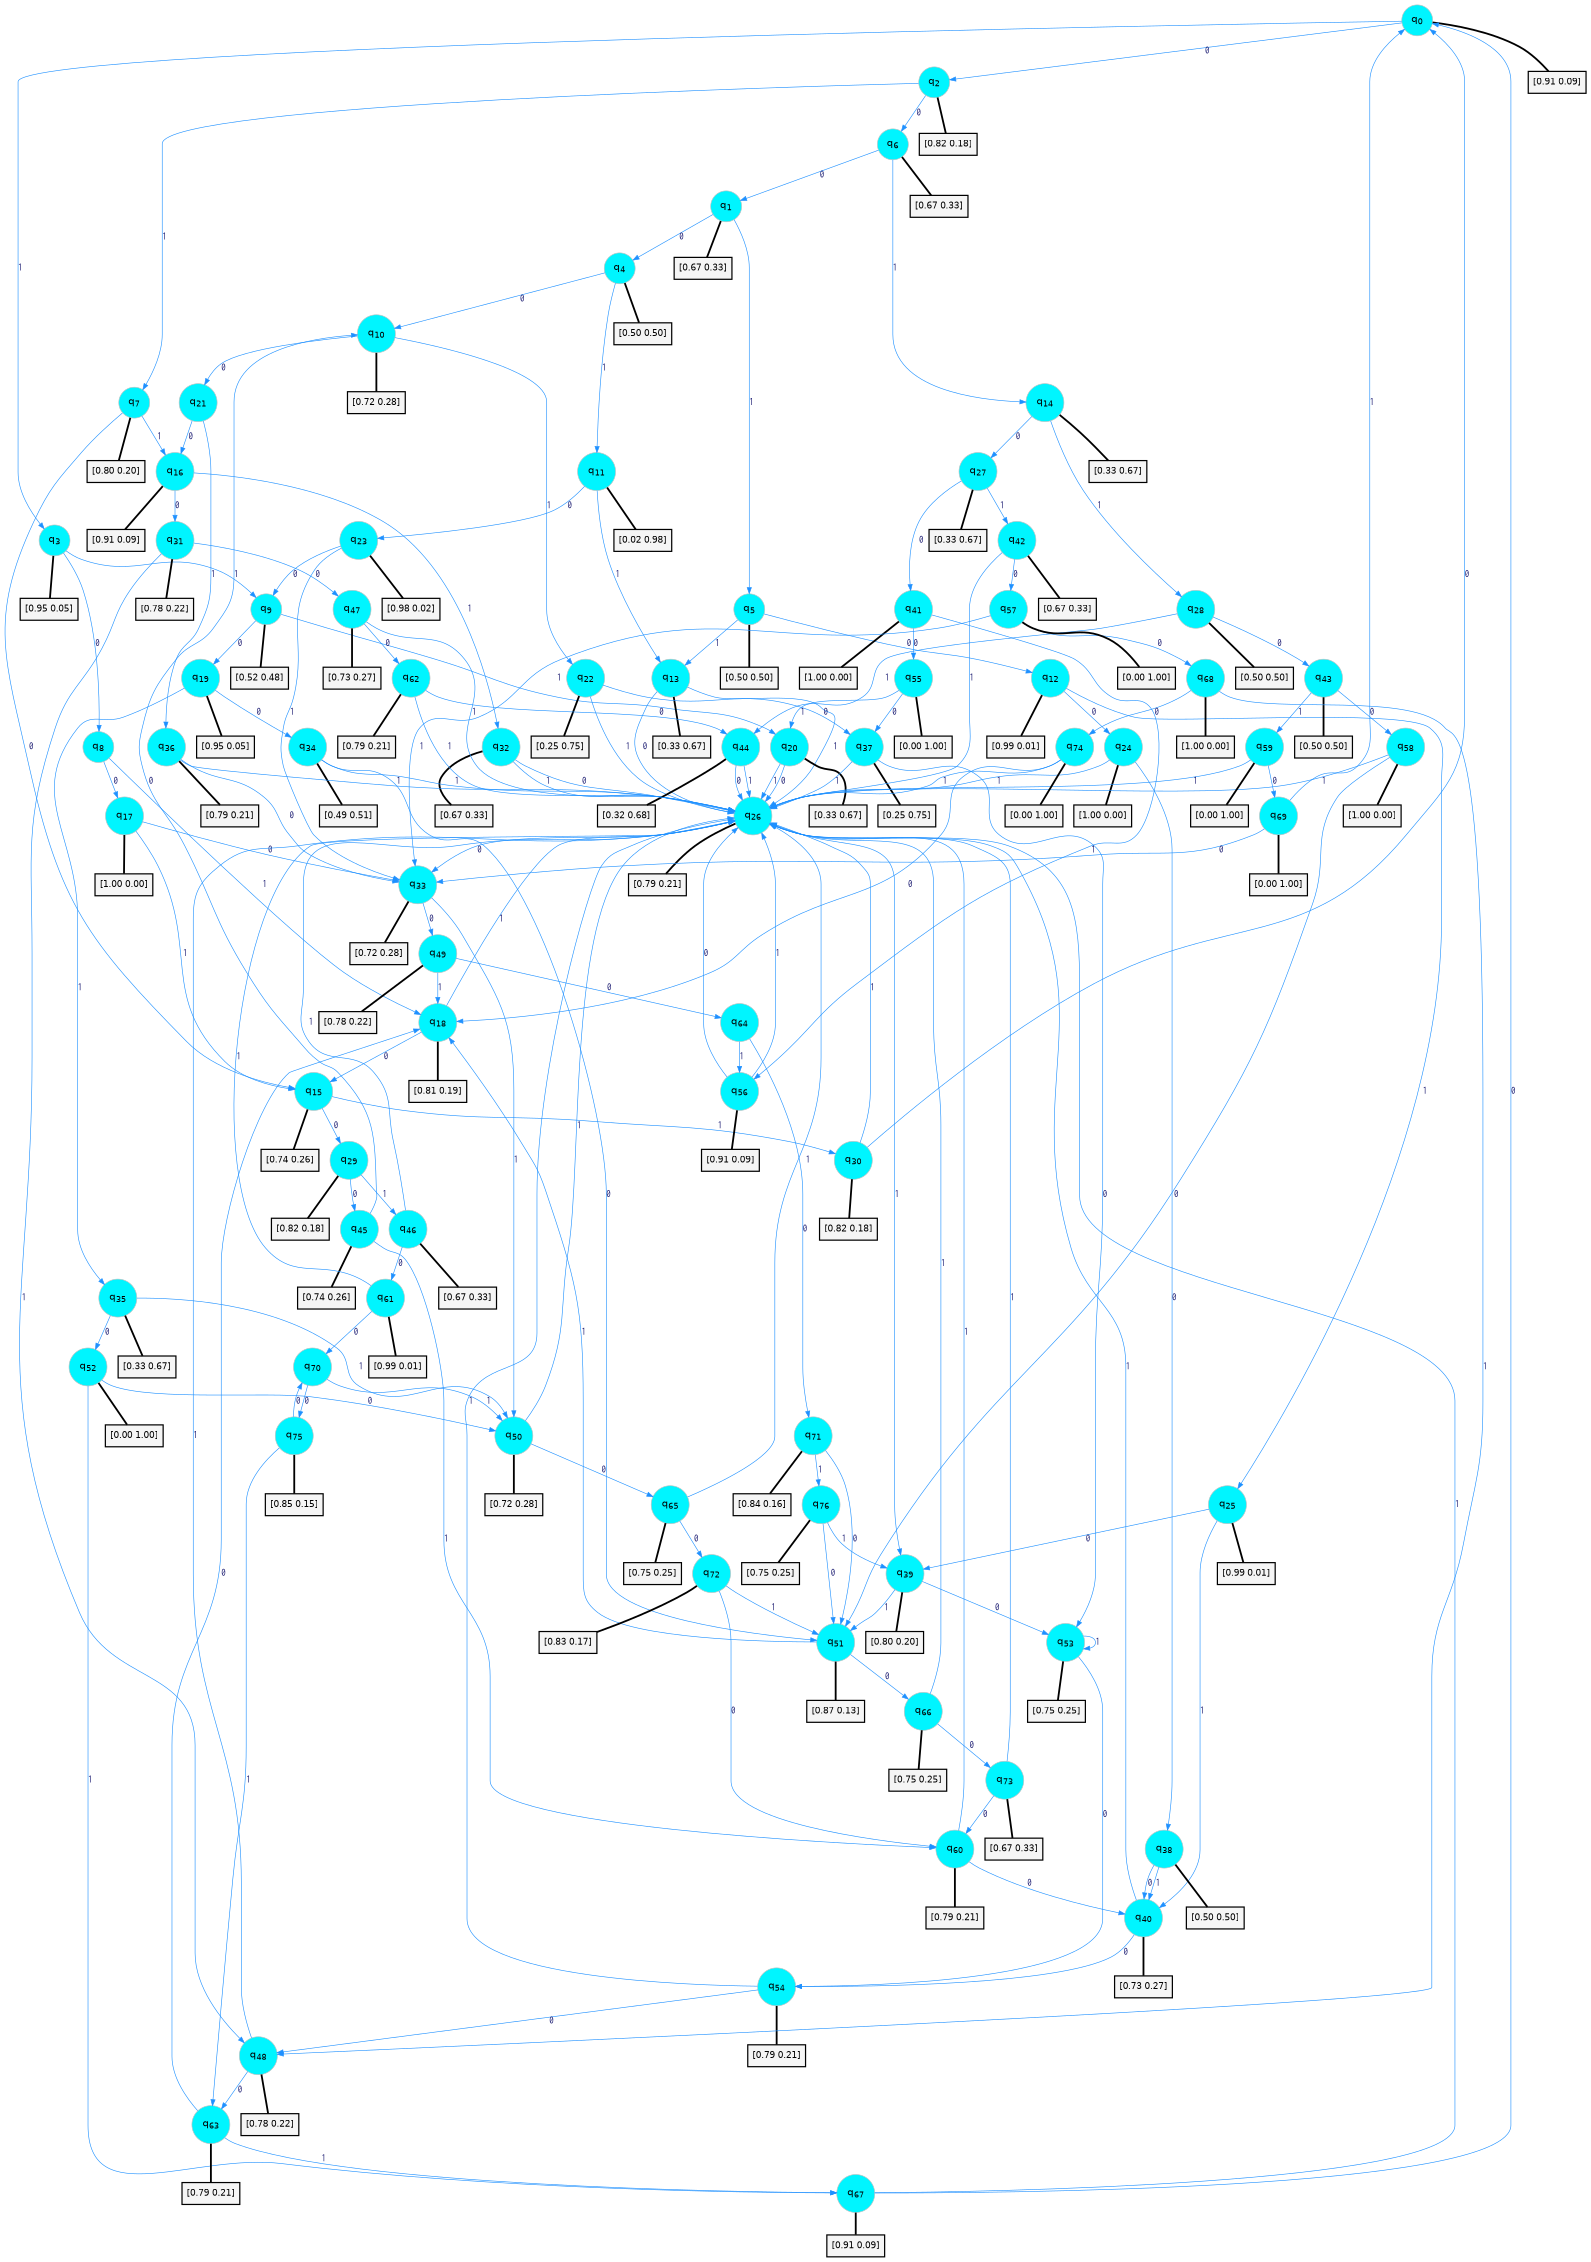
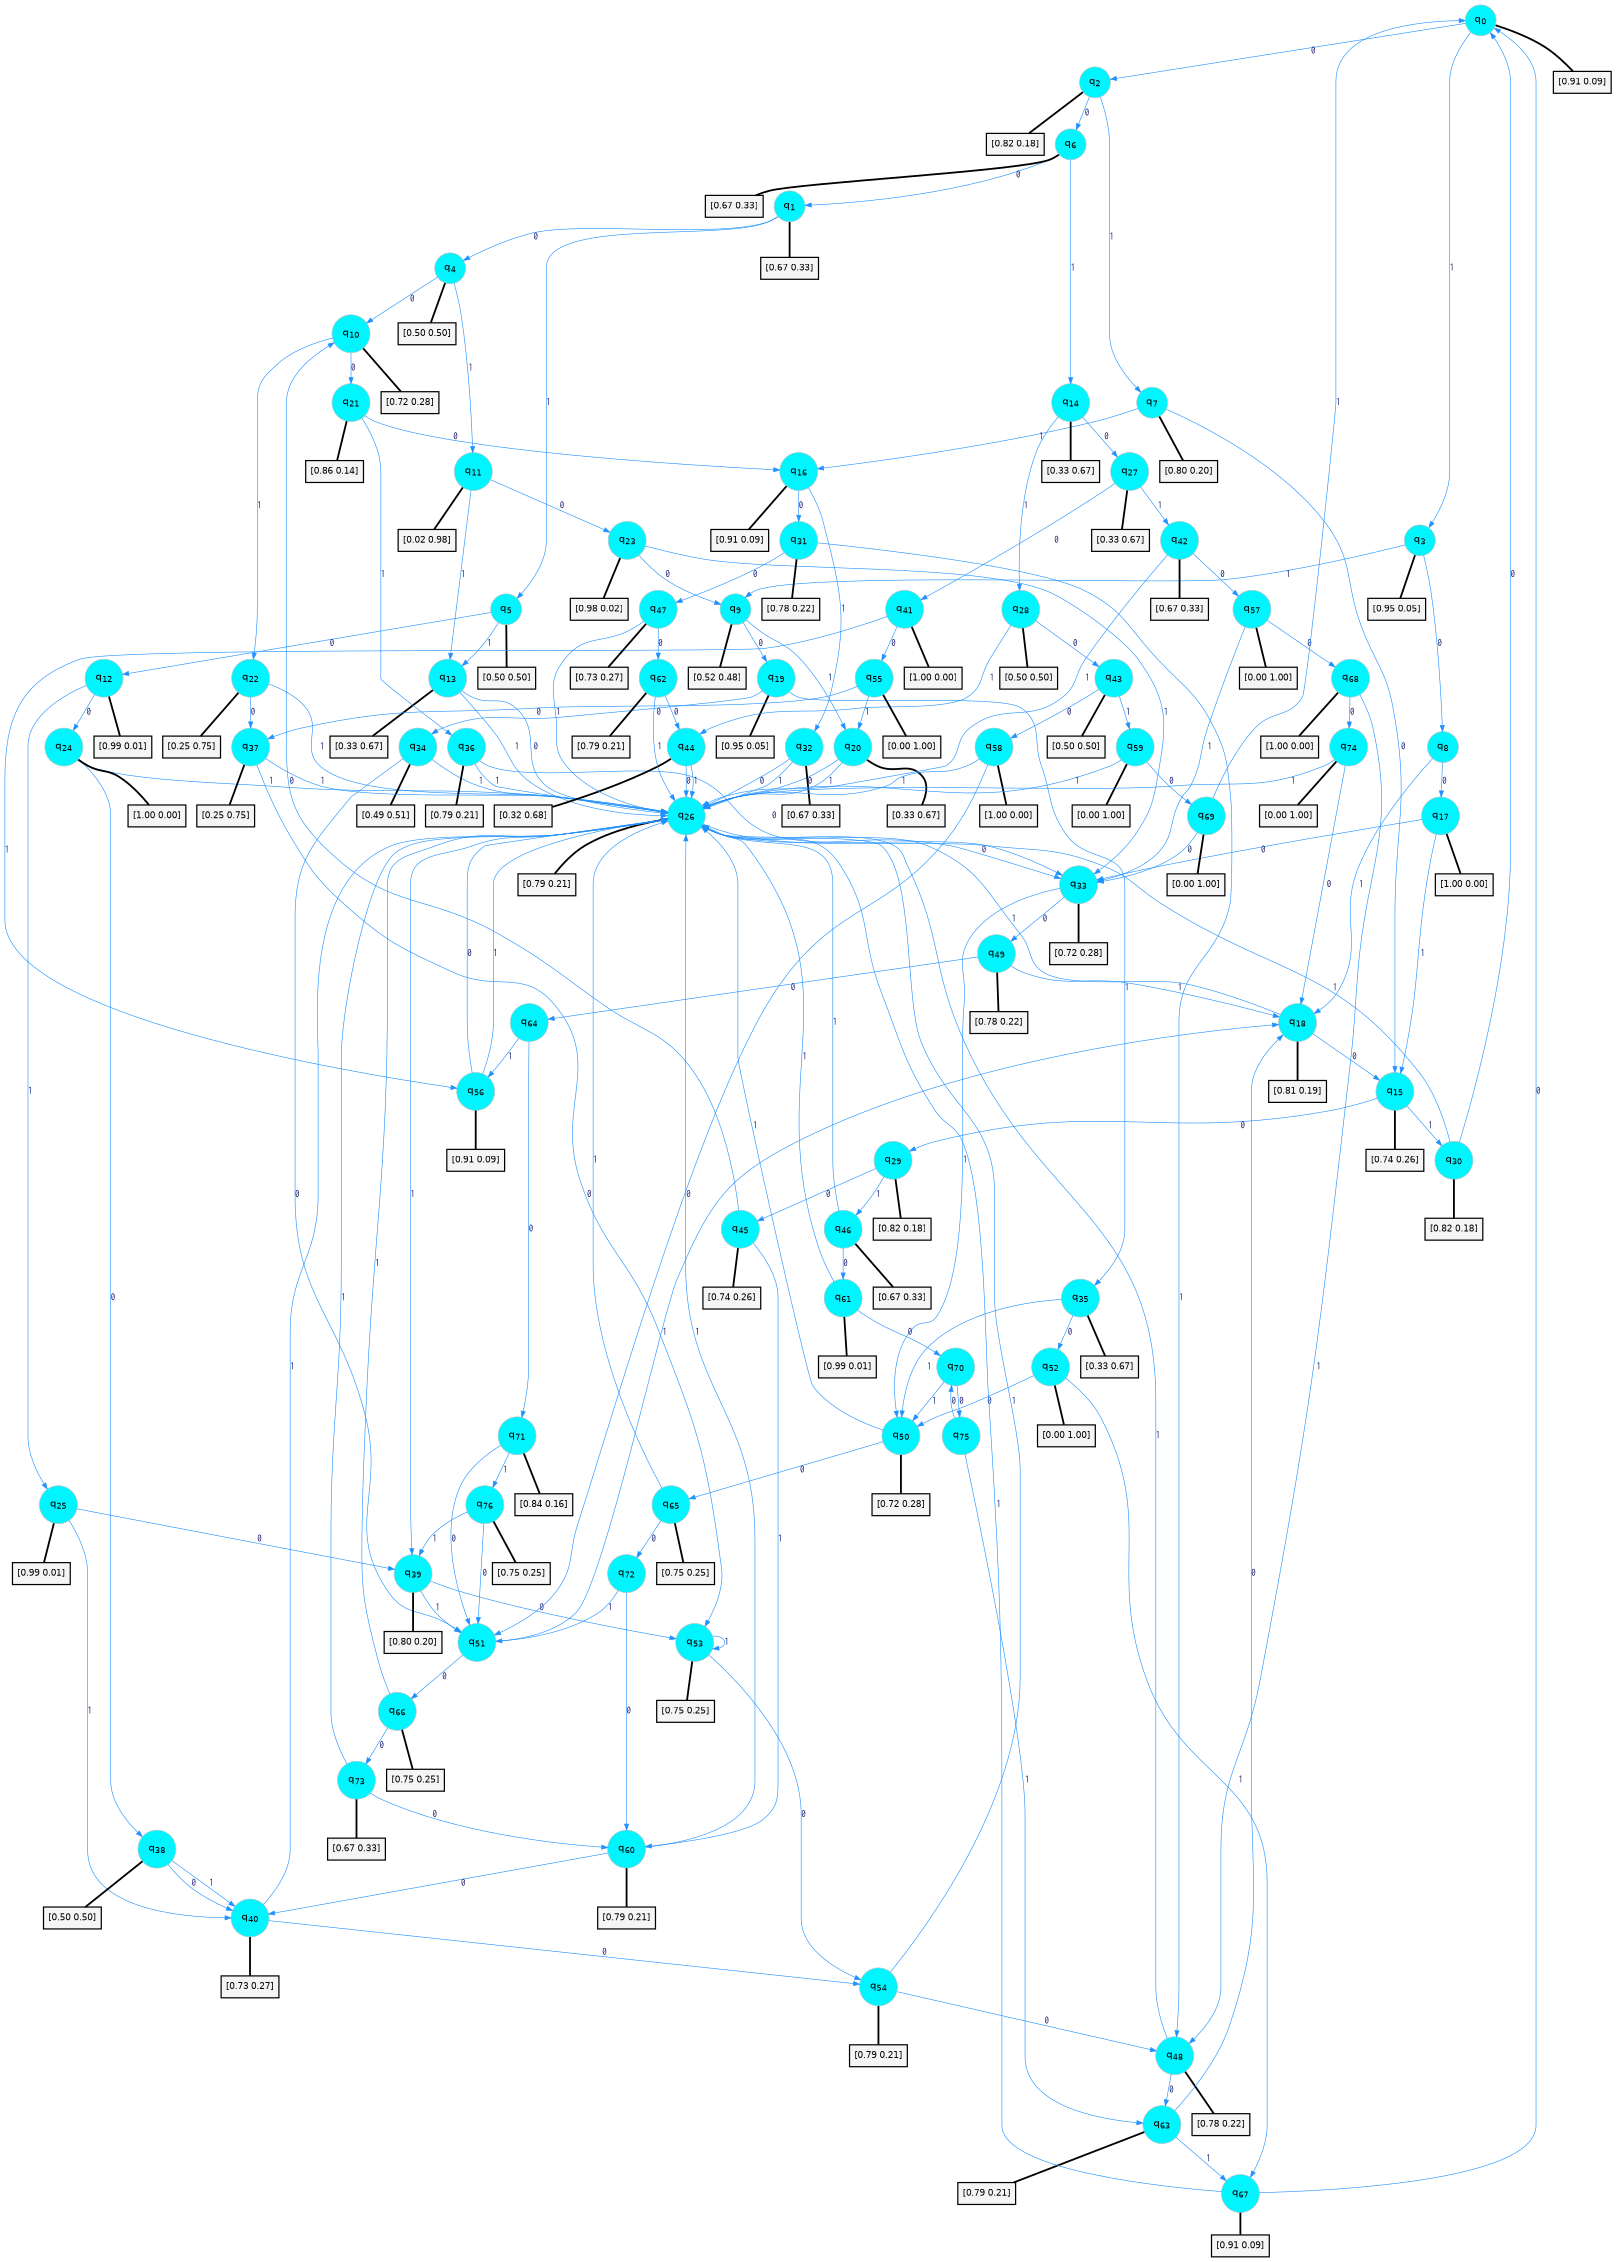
node "[0.86 0.14]": added
node "[0.85 0.15]": removed
node "[0.83 0.17]": removed
node "[0.87 0.13]": removed
